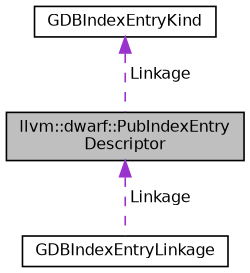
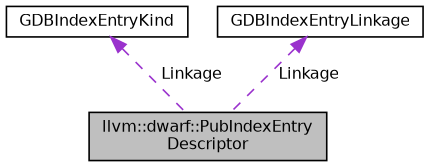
edge "GDBIndexEntryLinkage" -> "llvm::dwarf::PubIndexEntry Descriptor": reversed
